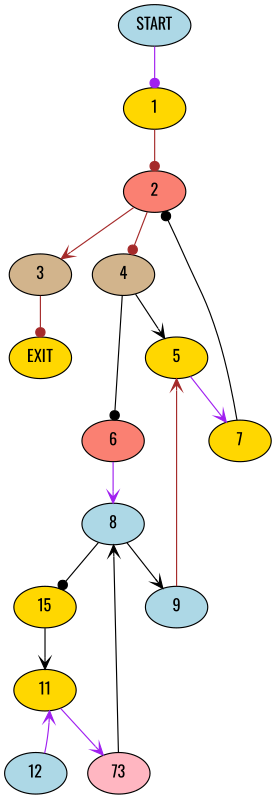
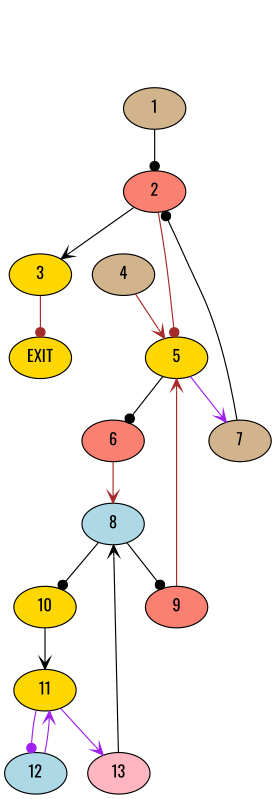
node "START": removed
node "1": fillcolor gold -> tan
edge "1" -> "2": color brown -> black
edge "2" -> "4": now "2" -> "5"
edge "2" -> "3": color brown -> black
node "3": fillcolor tan -> gold
edge "4" -> "5": color black -> brown
edge "4" -> "6": now "5" -> "6"
node "7": fillcolor gold -> tan
edge "6" -> "8": color purple -> brown
edge "8" -> "9": arrowhead vee -> dot
node "15": label "15" -> "10"
node "9": fillcolor lightblue -> salmon
edge "11" -> "12": added
node "73": label "73" -> "13"
